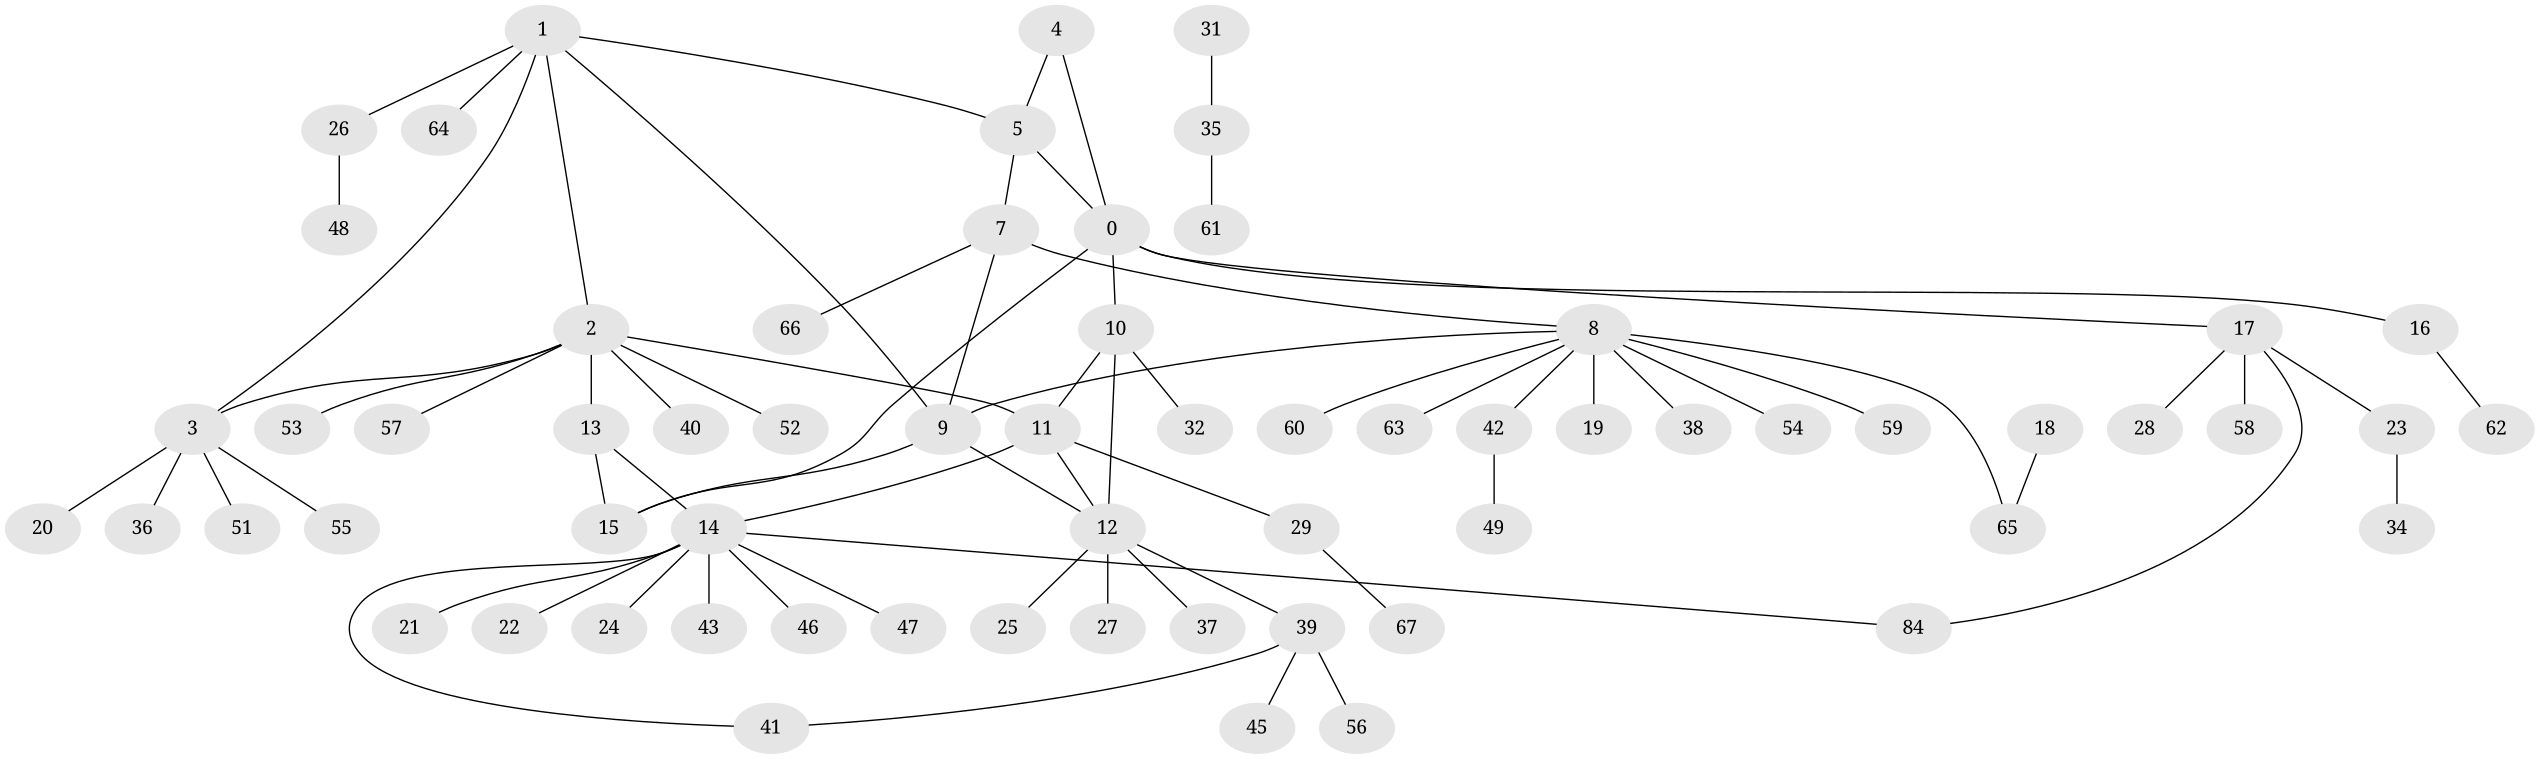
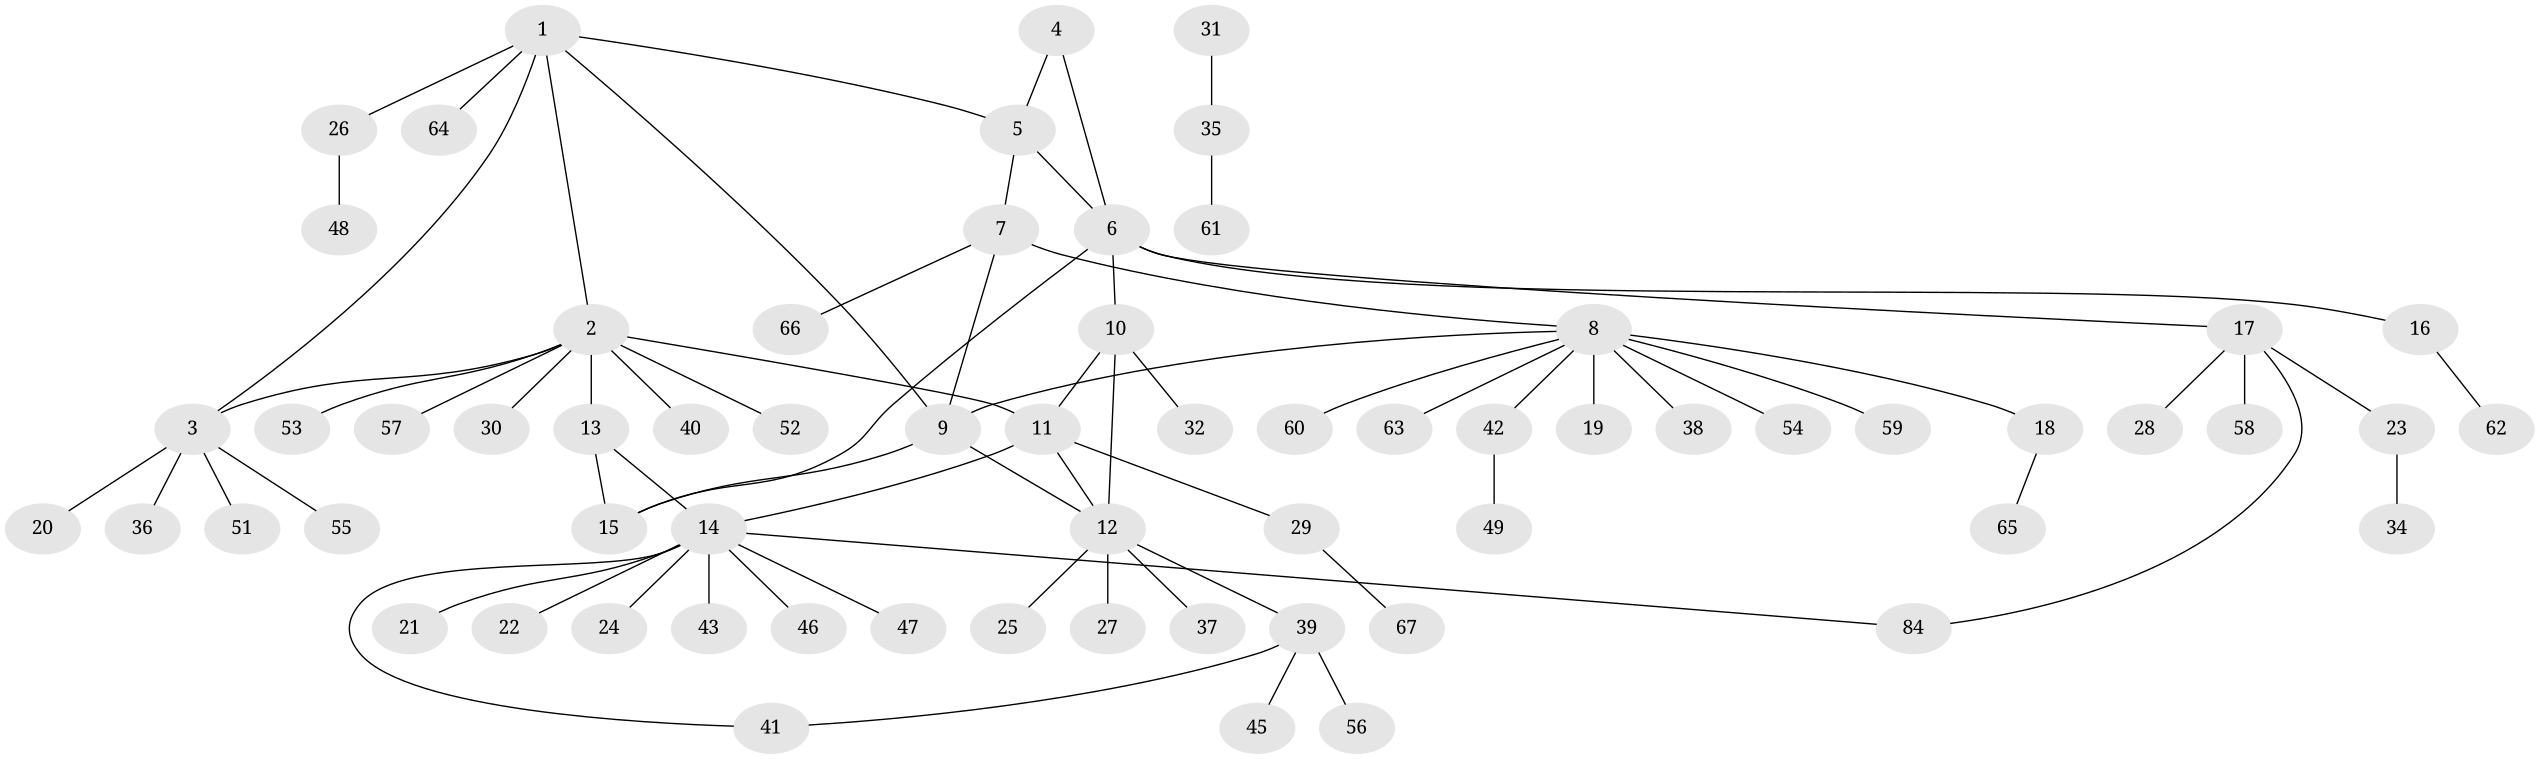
node "0": label "0" -> "6"
edge "8" -- "65": now "8" -- "18"
node "30": added
